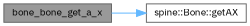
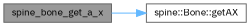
node "bone_bone_get_a_x": label "bone_bone_get_a_x" -> "spine_bone_get_a_x"
